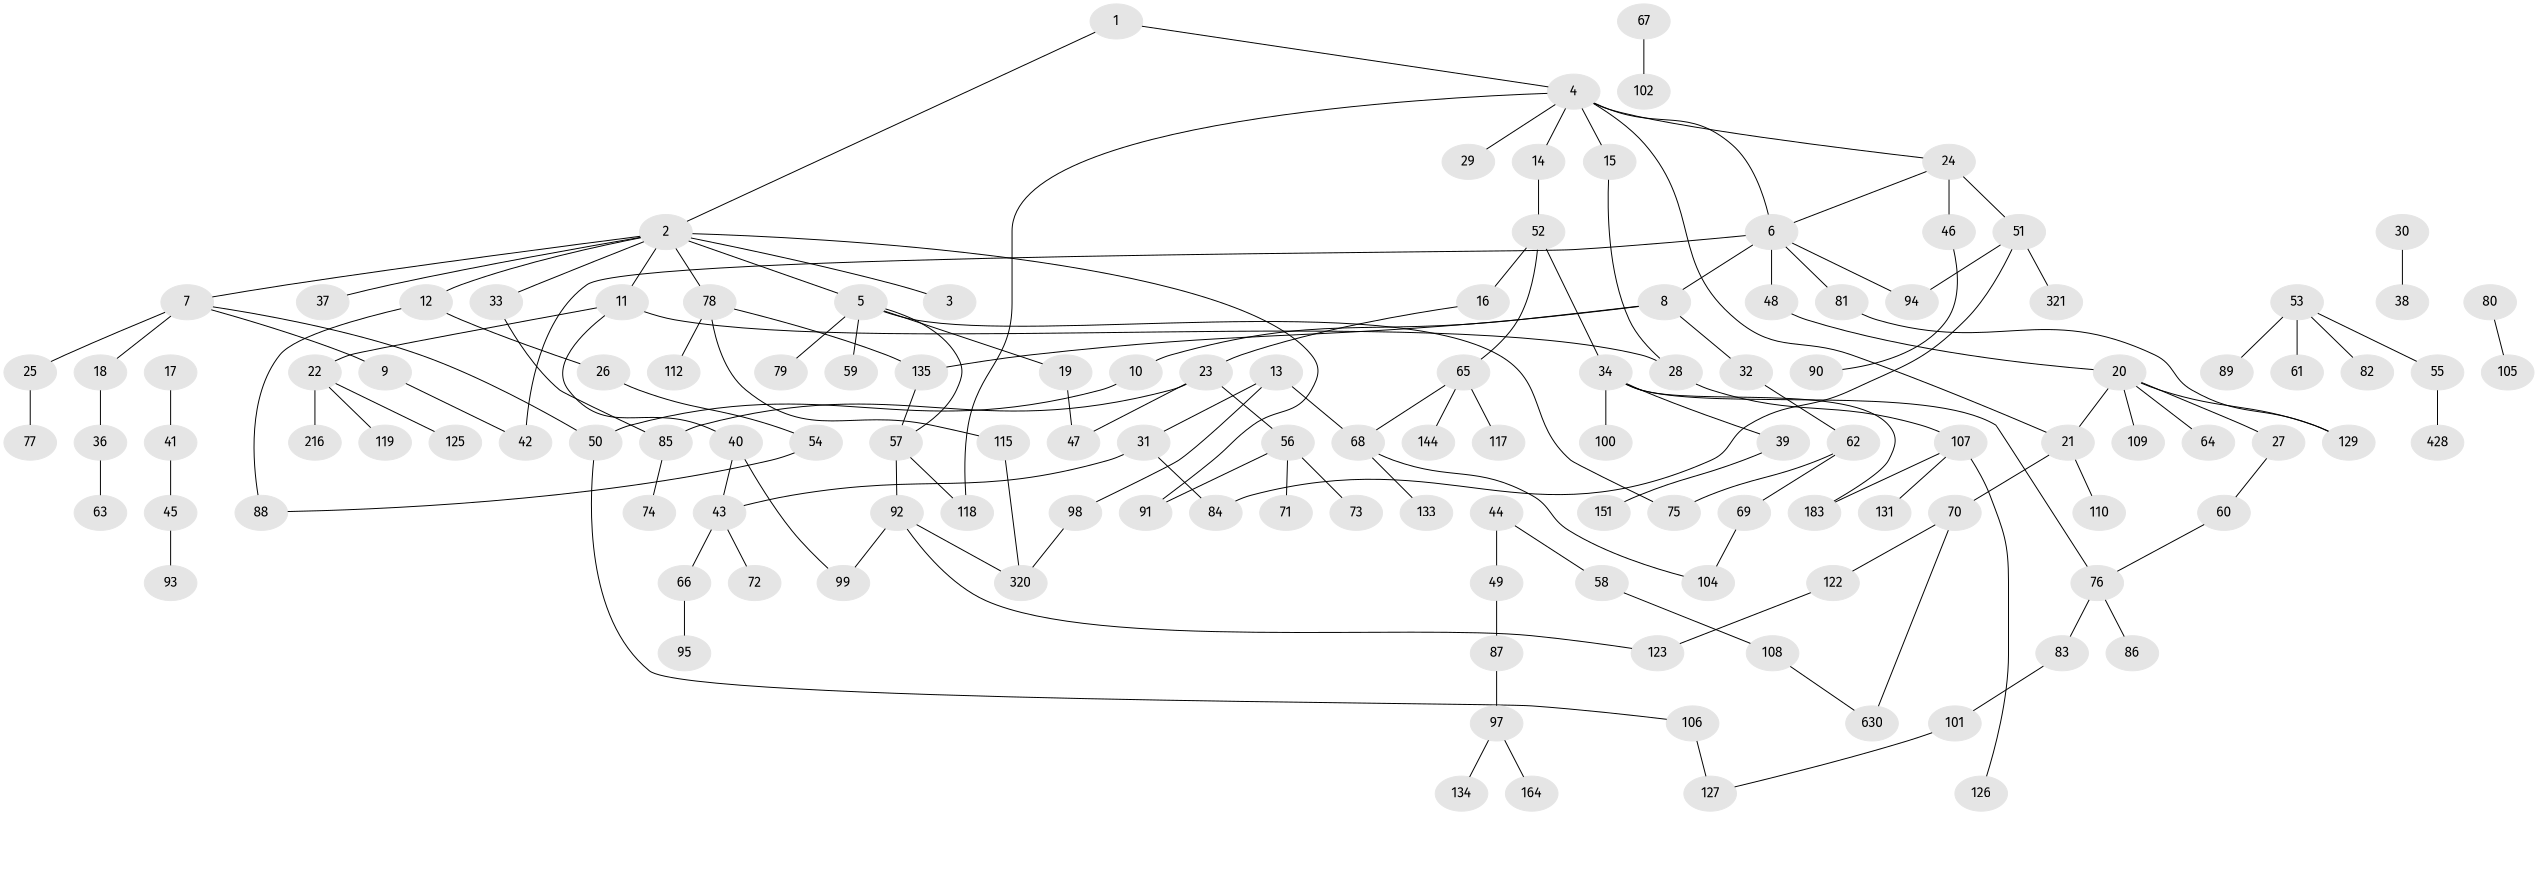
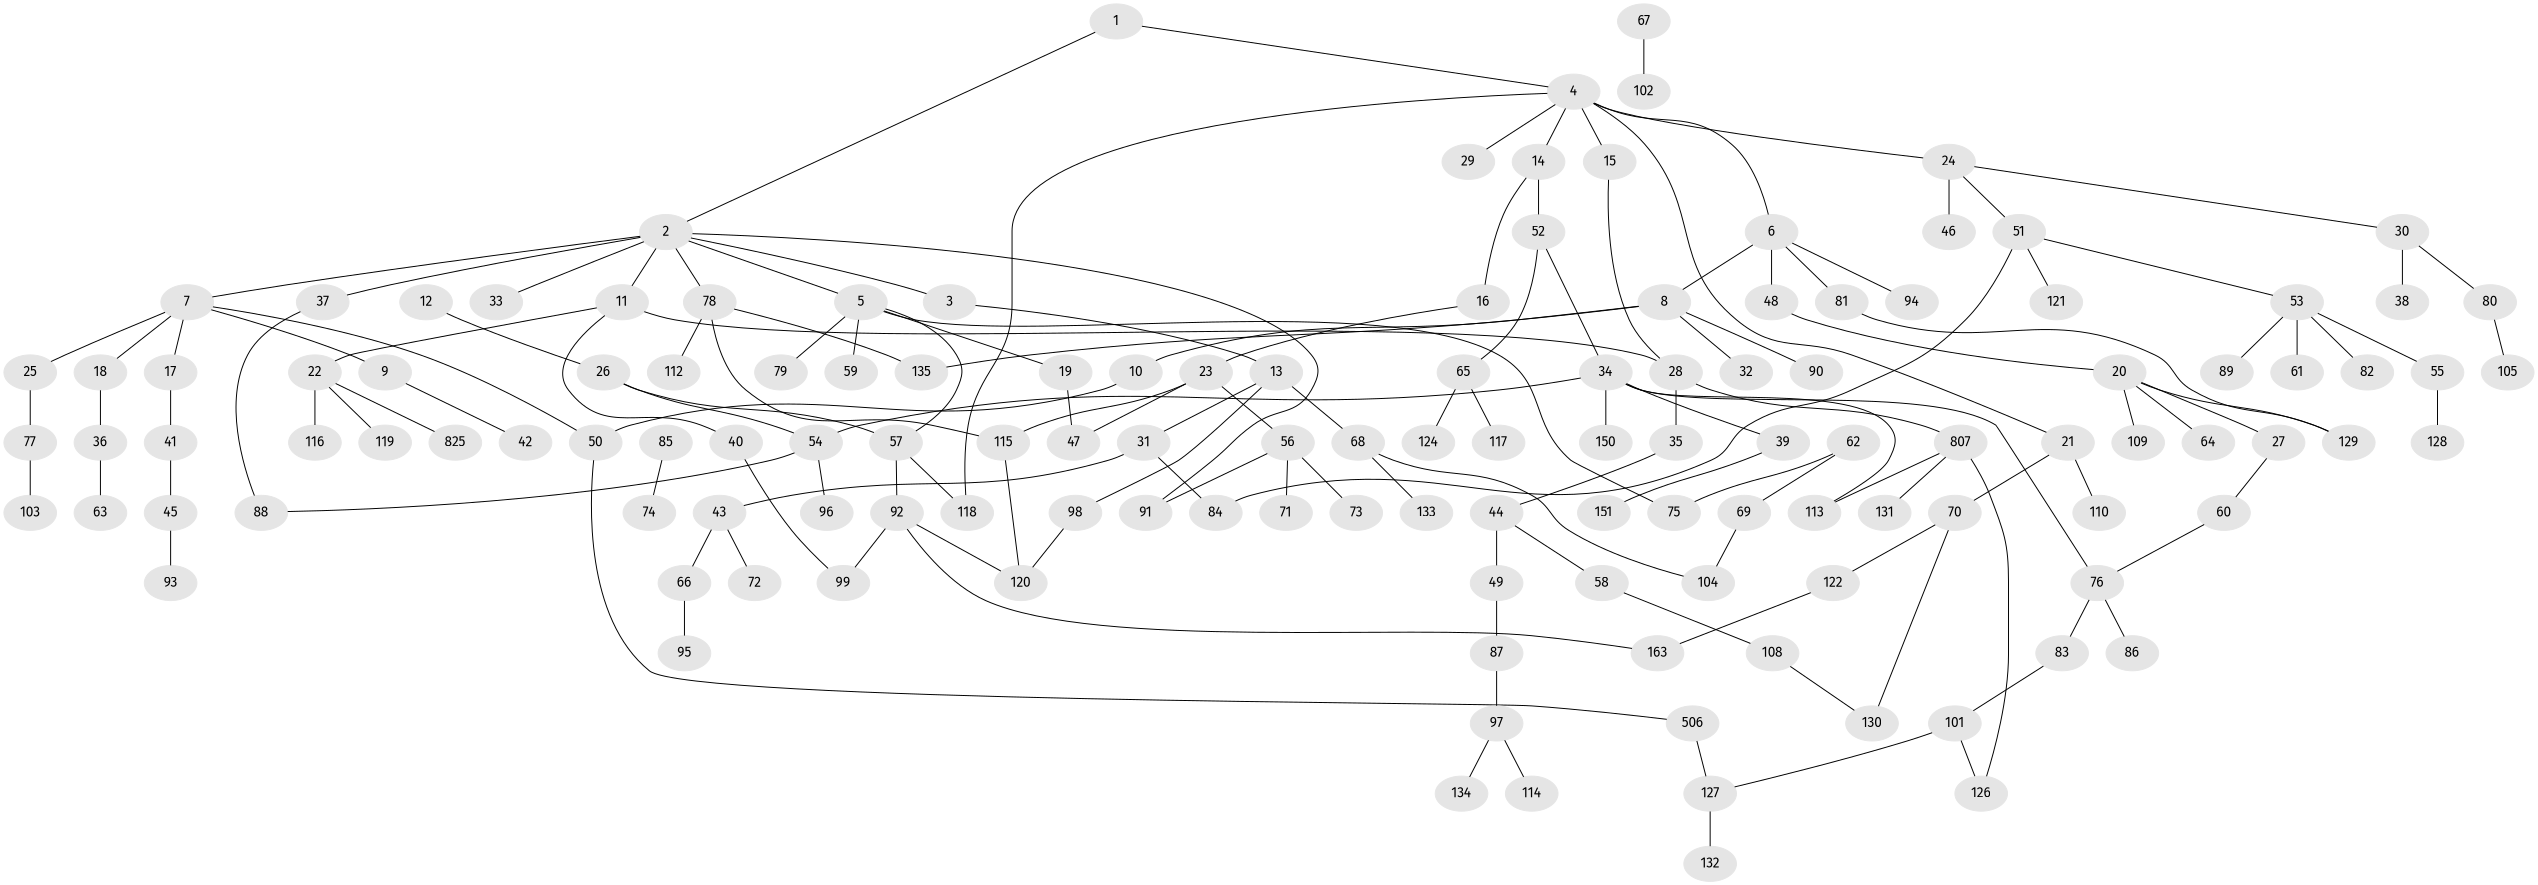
edge "24" -- "6": now "24" -- "30"
edge "6" -- "42": removed
edge "2" -- "12": removed
edge "52" -- "16": now "14" -- "16"
edge "51" -- "94": now "51" -- "53"
edge "30" -- "80": added
node "321": label "321" -> "121"
edge "3" -- "13": added
edge "46" -- "90": now "8" -- "90"
edge "7" -- "17": added
edge "12" -- "88": now "37" -- "88"
edge "33" -- "85": removed
edge "34" -- "54": added
edge "135" -- "57": now "26" -- "57"
edge "65" -- "68": removed
edge "20" -- "21": removed
edge "23" -- "85": now "23" -- "115"
edge "32" -- "62": removed
node "216": label "216" -> "116"
node "125": label "125" -> "825"
node "144": label "144" -> "124"
node "100": label "100" -> "150"
node "35": added
node "107": label "107" -> "807"
node "428": label "428" -> "128"
edge "40" -- "43": removed
node "103": added
node "96": added
node "183": label "183" -> "113"
node "320": label "320" -> "120"
node "123": label "123" -> "163"
node "106": label "106" -> "506"
node "630": label "630" -> "130"
edge "101" -- "126": added
node "164": label "164" -> "114"
node "132": added
